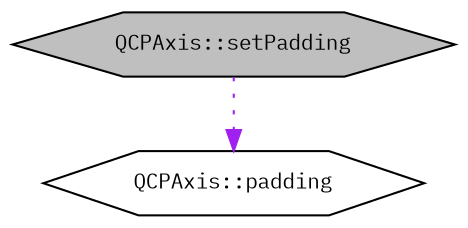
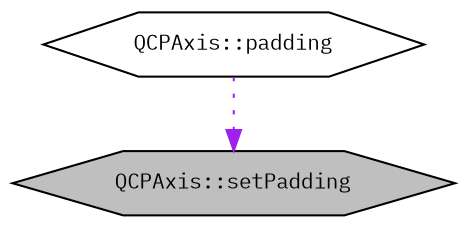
edge "QCPAxis::setPadding" -> "QCPAxis::padding": reversed
